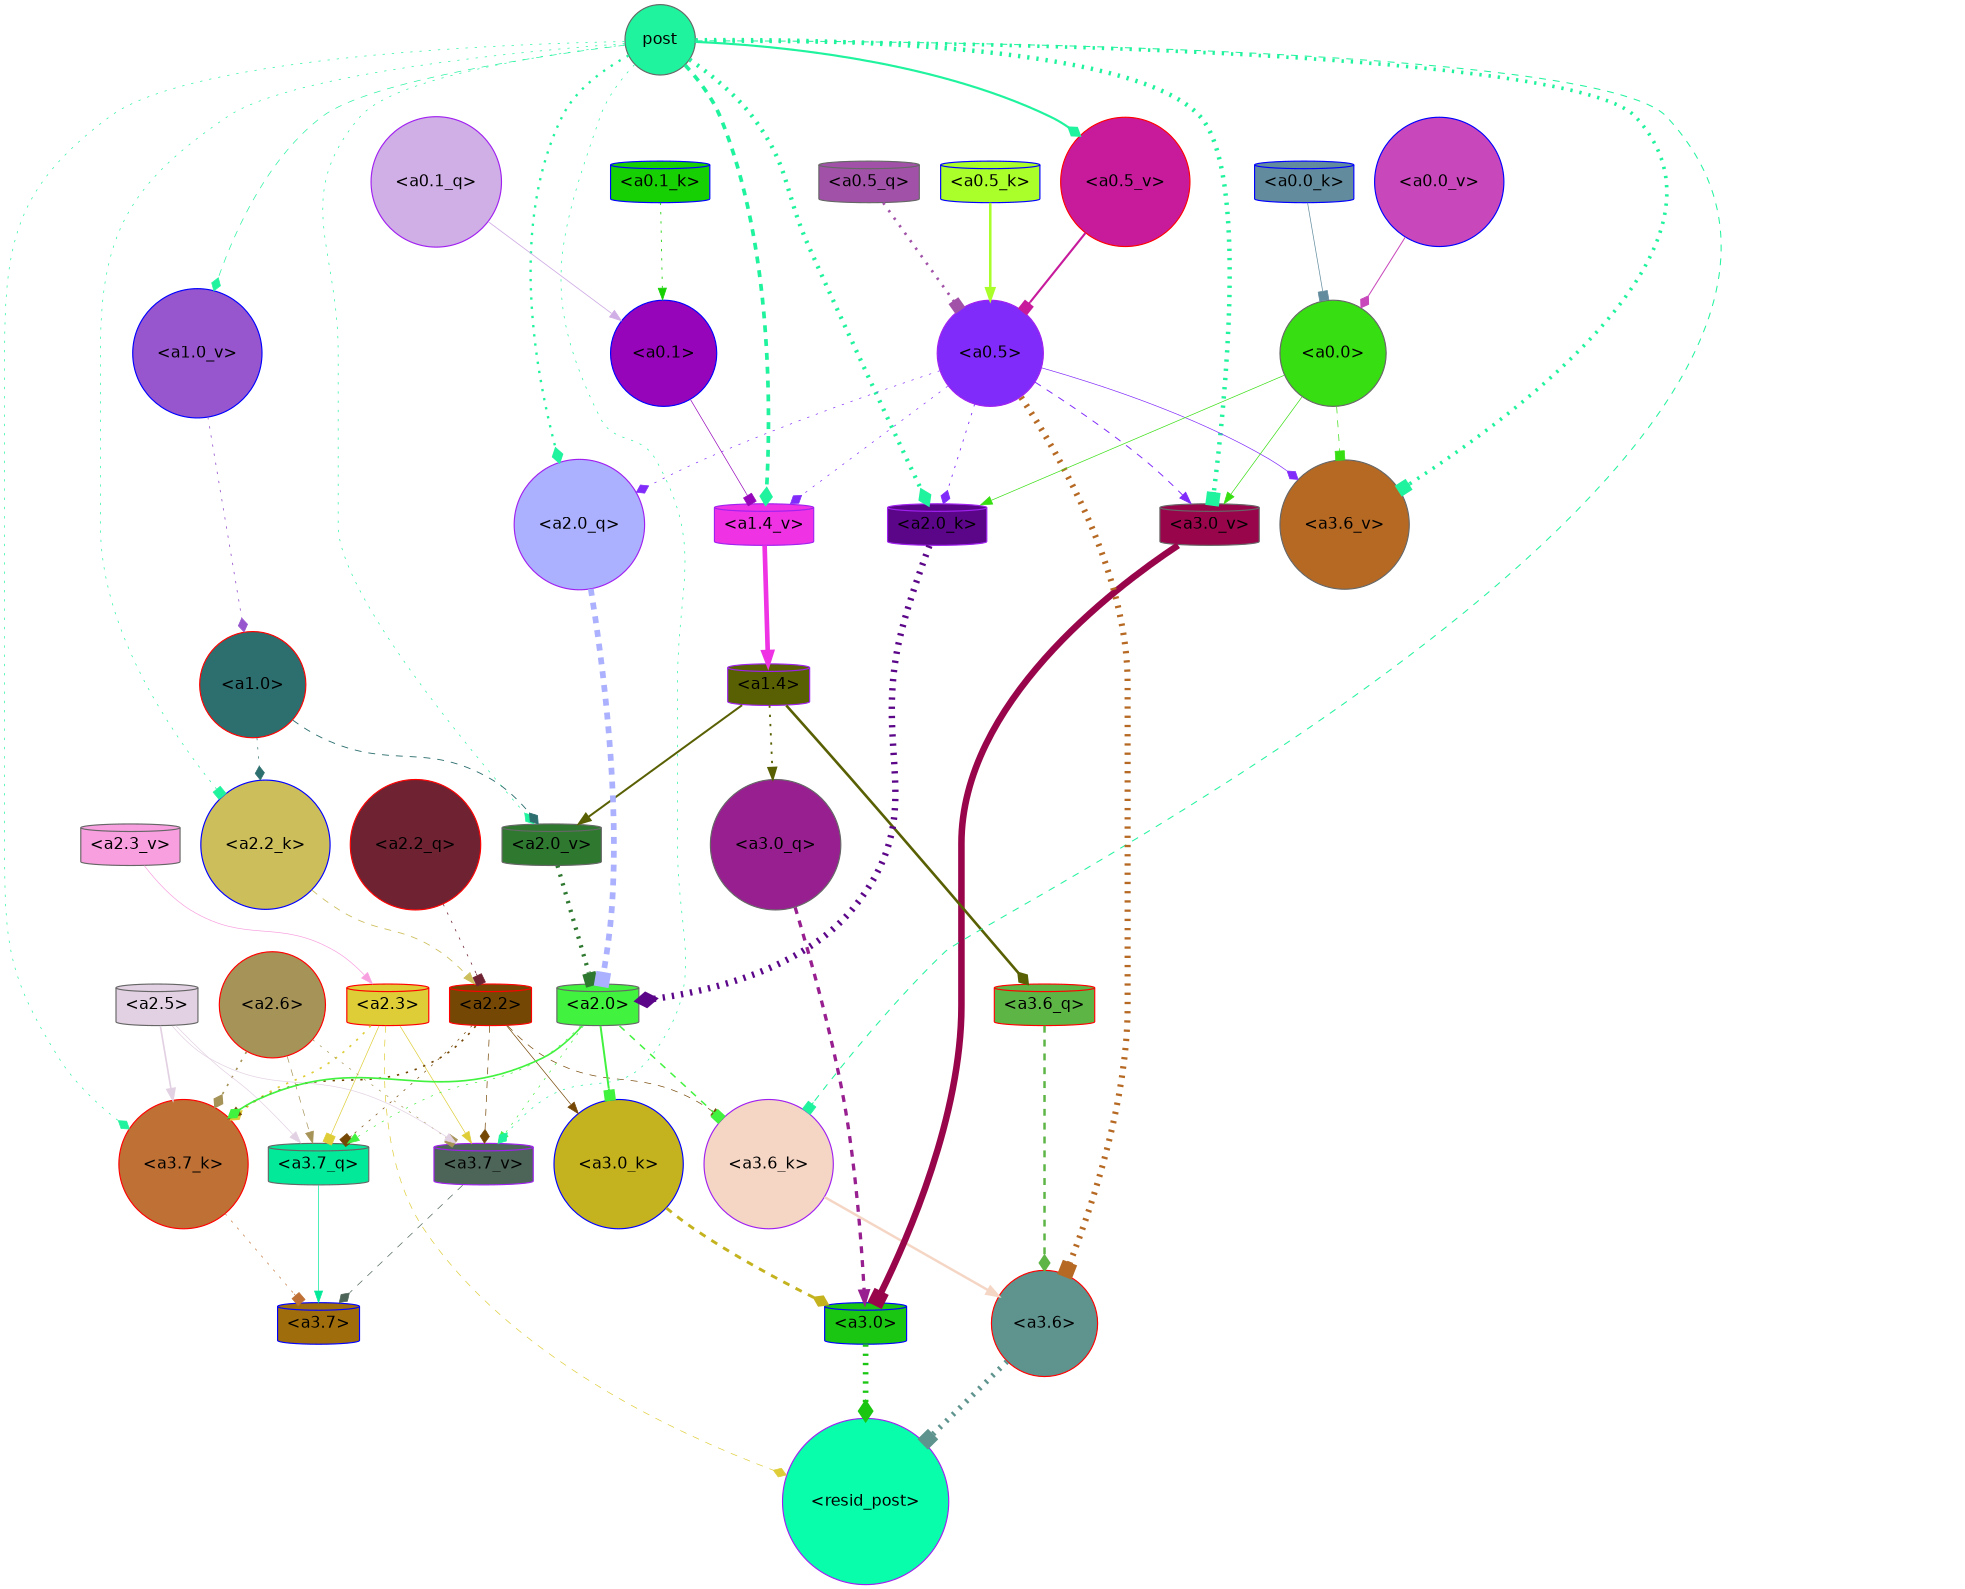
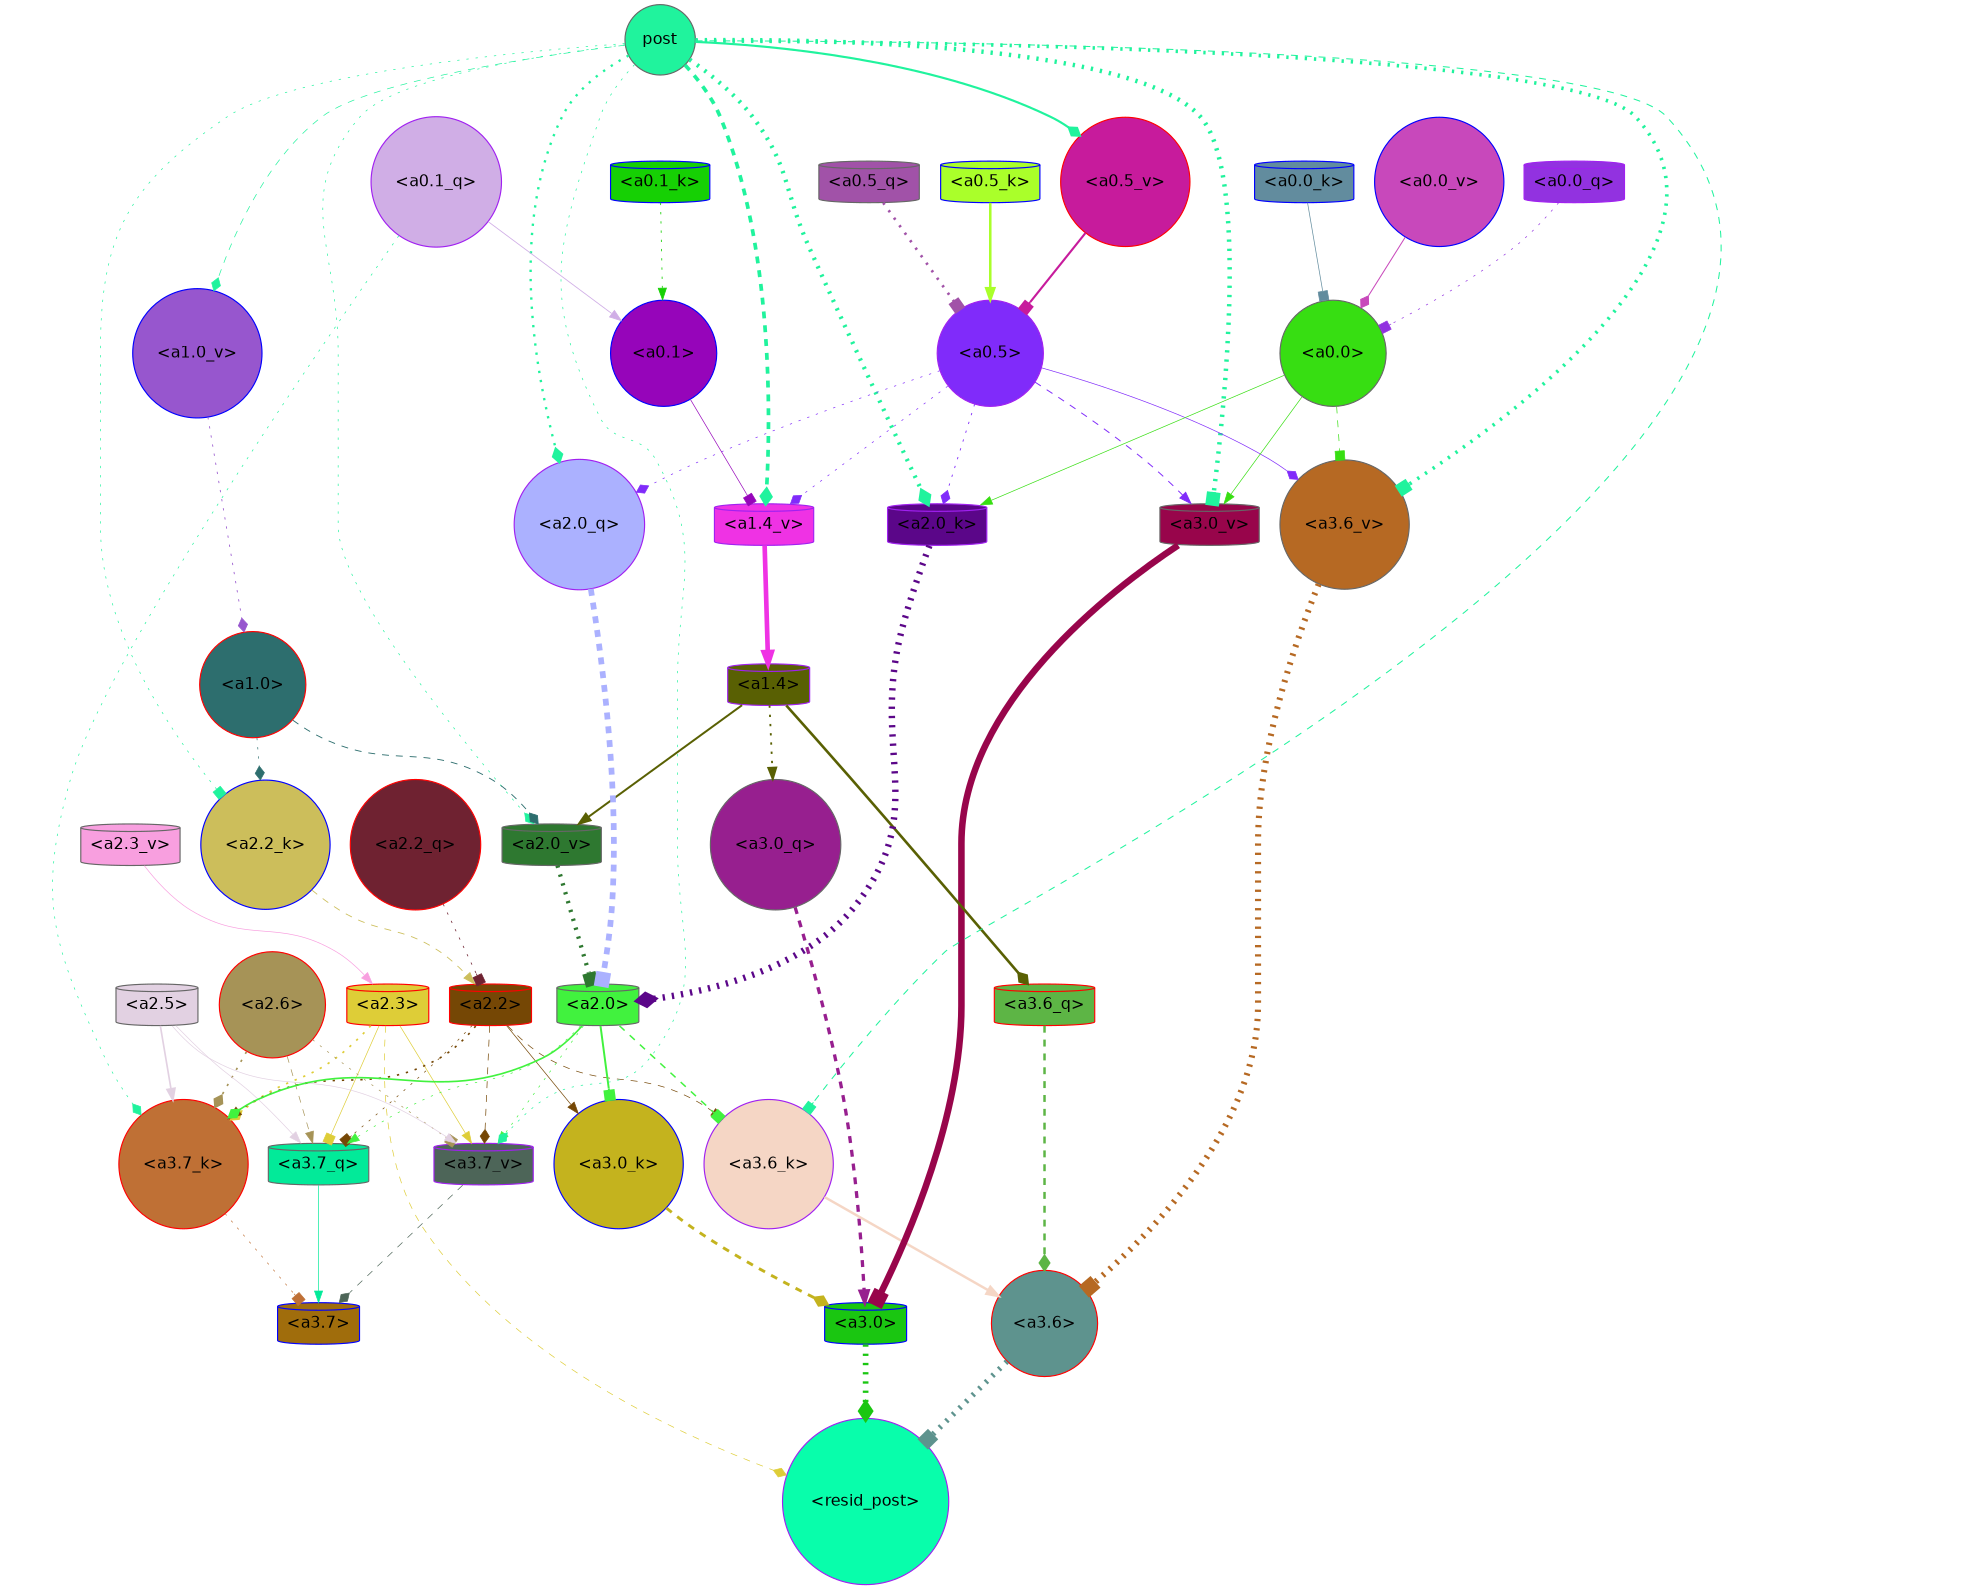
node "<a0.0_q>": added
edge "post" -> "<a3.7_k>": now "<a0.1_q>" -> "<a3.7_k>"
edge "<a0.5>" -> "<a3.6>": now "<a3.6_v>" -> "<a3.6>"
